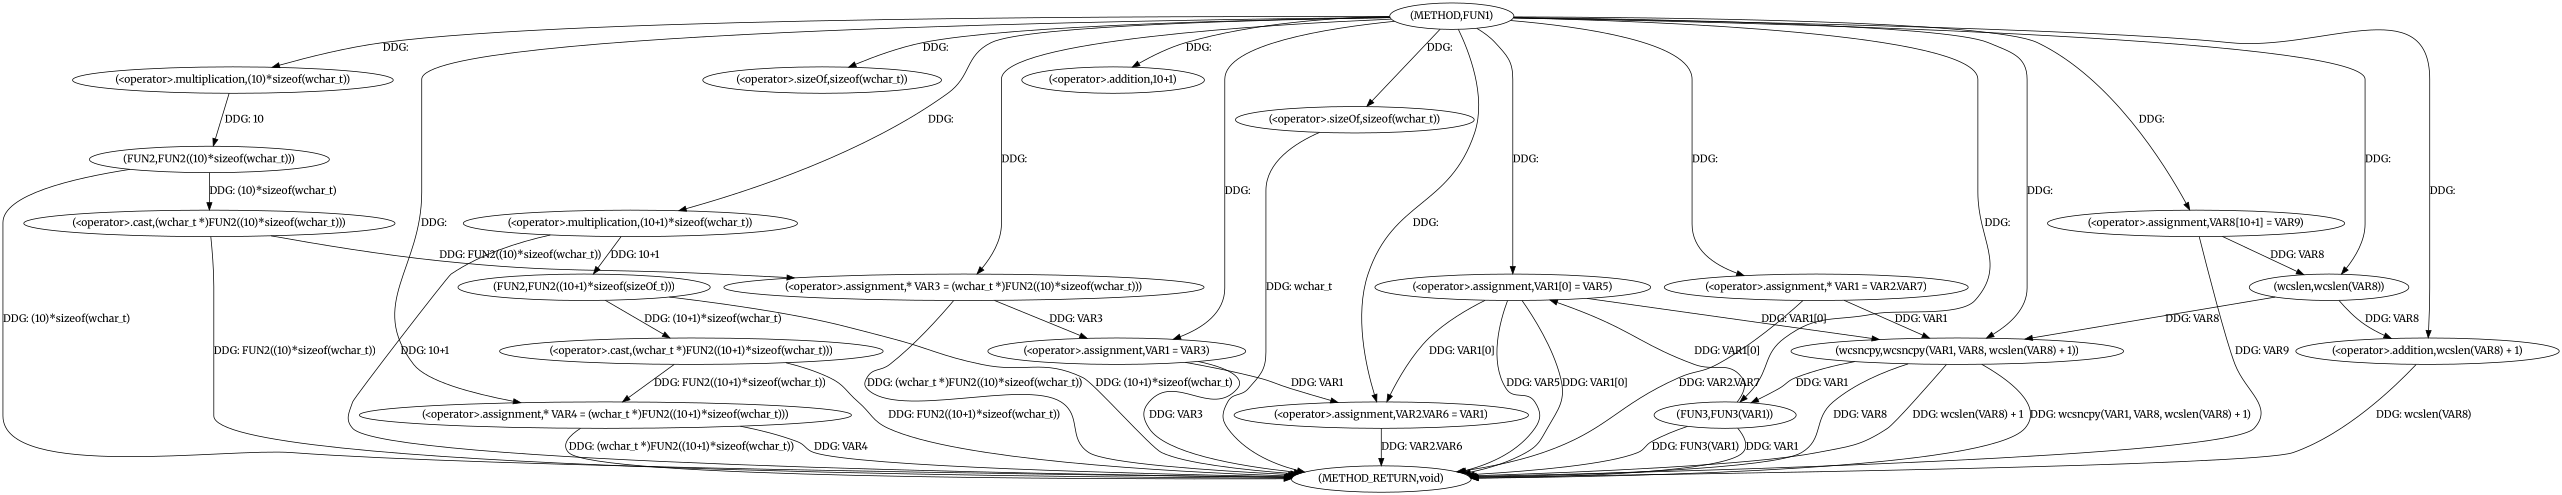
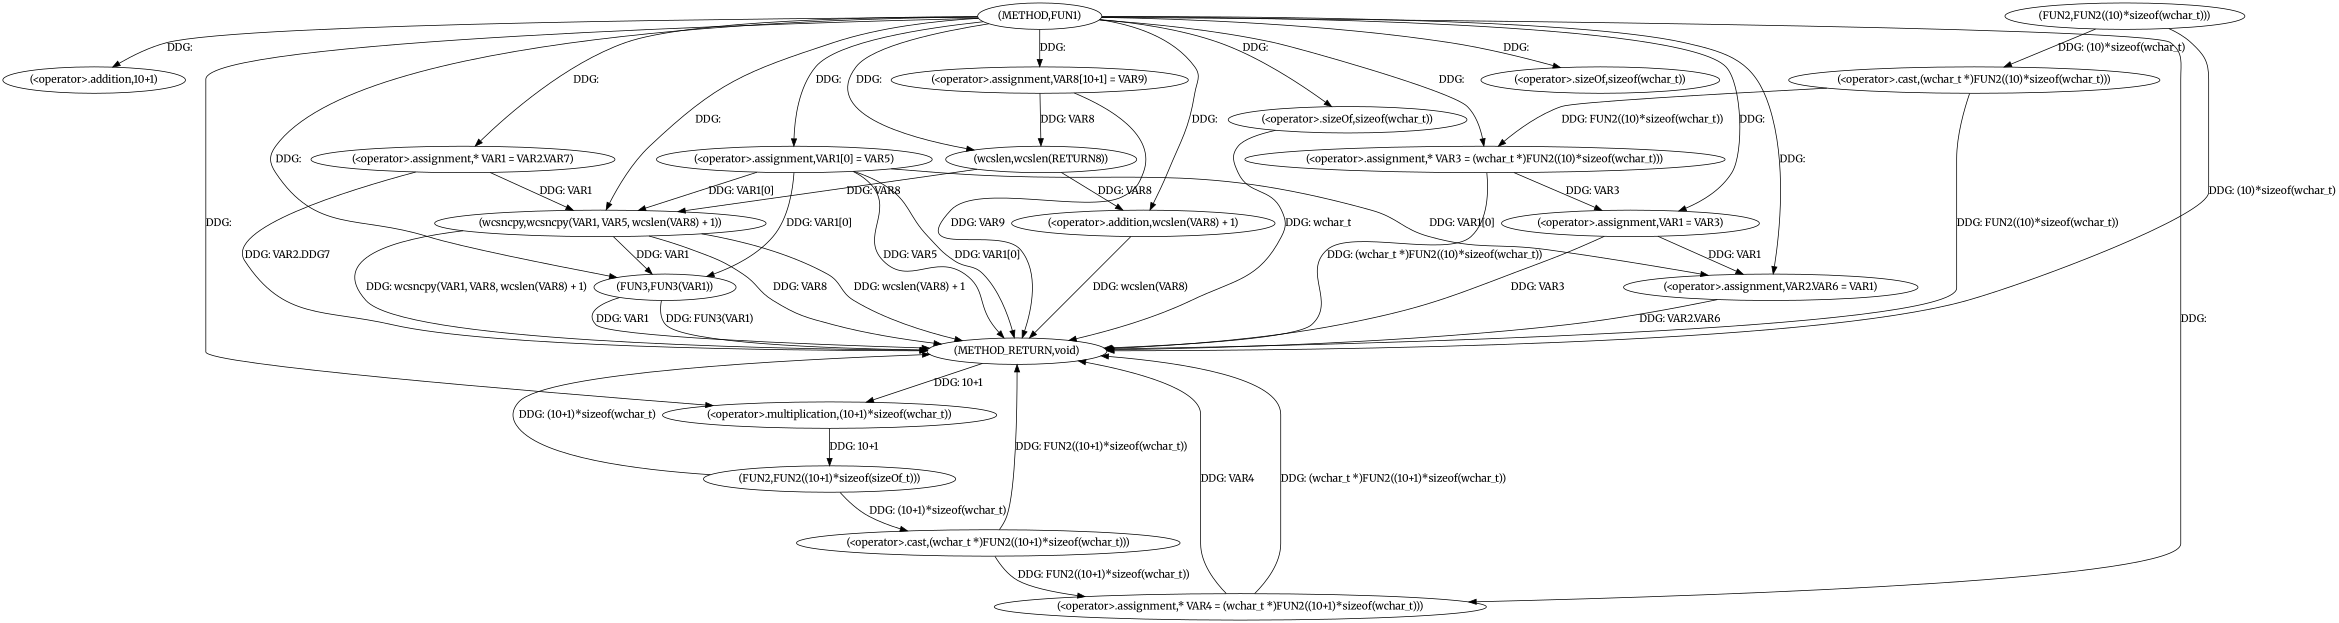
node "(<operator>.multiplication,(10)*sizeof(wchar_t))": removed
node "(wcslen,wcslen(VAR8))": label "(wcslen,wcslen(VAR8))" -> "(wcslen,wcslen(RETURN8))"
edge "(FUN3,FUN3(VAR1))" -> "(<operator>.assignment,VAR1[0] = VAR5)": reversed
node "(wcsncpy,wcsncpy(VAR1, VAR8, wcslen(VAR8) + 1))": label "(wcsncpy,wcsncpy(VAR1, VAR8, wcslen(VAR8) + 1))" -> "(wcsncpy,wcsncpy(VAR1, VAR5, wcslen(VAR8) + 1))"
edge "(<operator>.assignment,* VAR1 = VAR2.VAR7)" -> "(METHOD_RETURN,void)": label "DDG: VAR2.VAR7" -> "DDG: VAR2.DDG7"
edge "(<operator>.multiplication,(10+1)*sizeof(wchar_t))" -> "(METHOD_RETURN,void)": reversed
